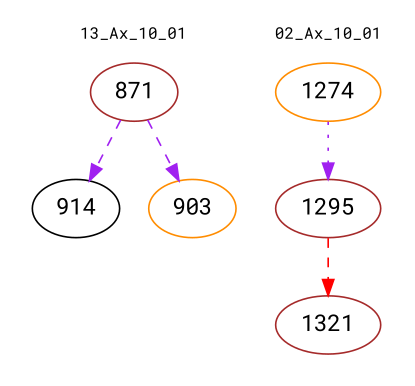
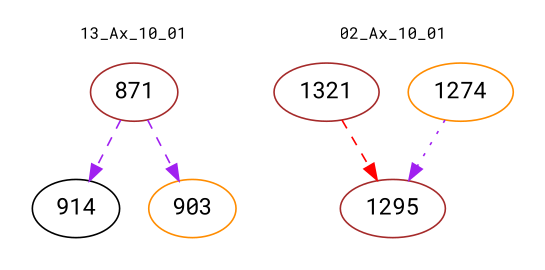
edge "1295" -> "1321": reversed
